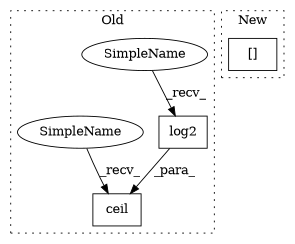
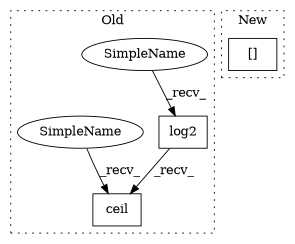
edge "log2" -> "ceil": label "_para_" -> "_recv_"
